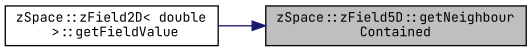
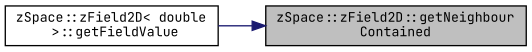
node "zSpace::zField5D::getNeighbour Contained": label "zSpace::zField5D::getNeighbour Contained" -> "zSpace::zField2D::getNeighbour Contained"
